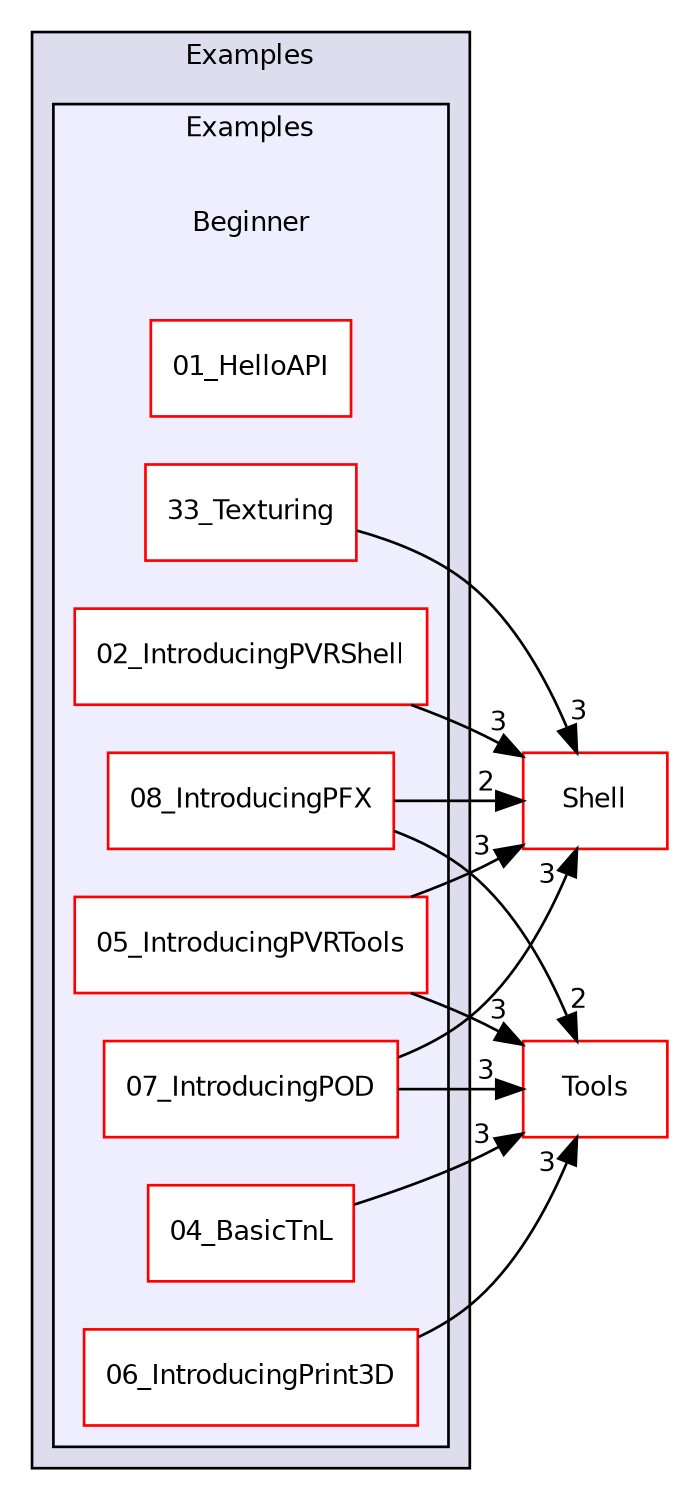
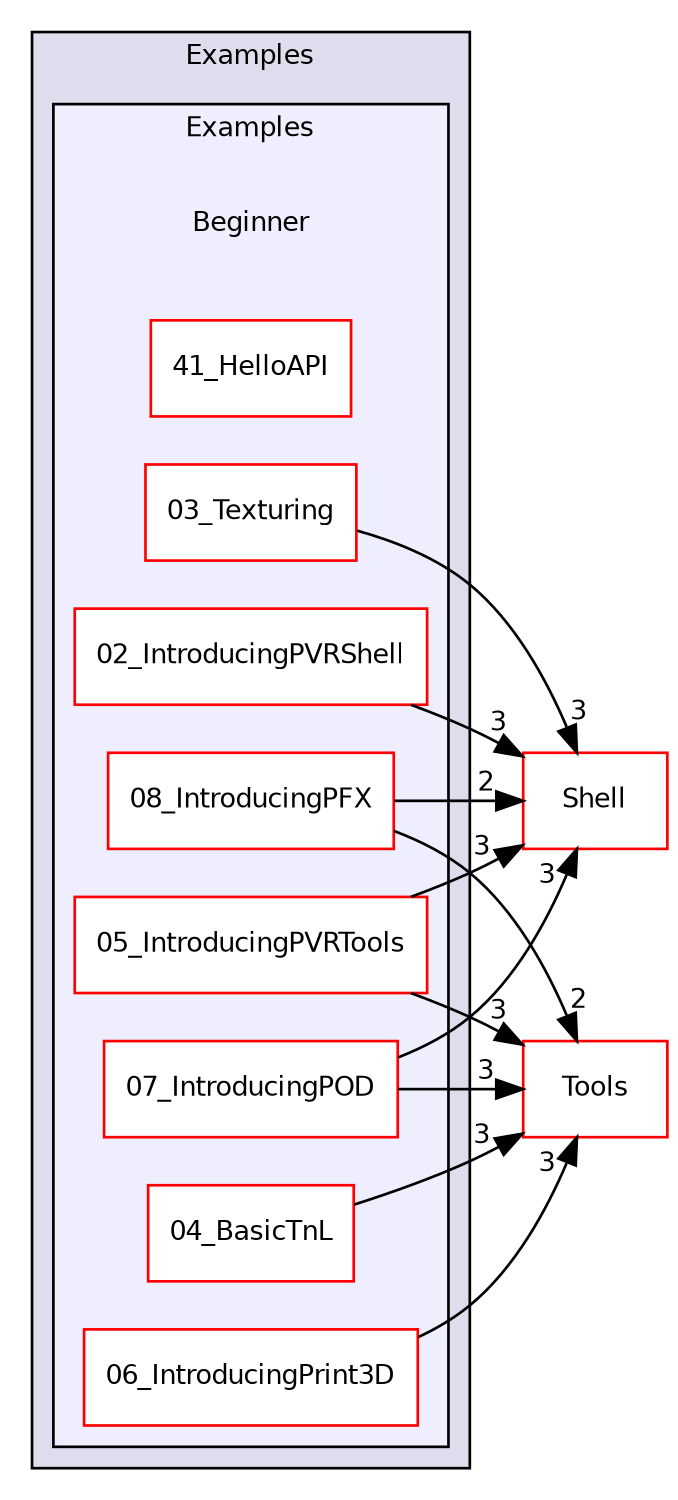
node "01_HelloAPI": label "01_HelloAPI" -> "41_HelloAPI"
node "33_Texturing": label "33_Texturing" -> "03_Texturing"
